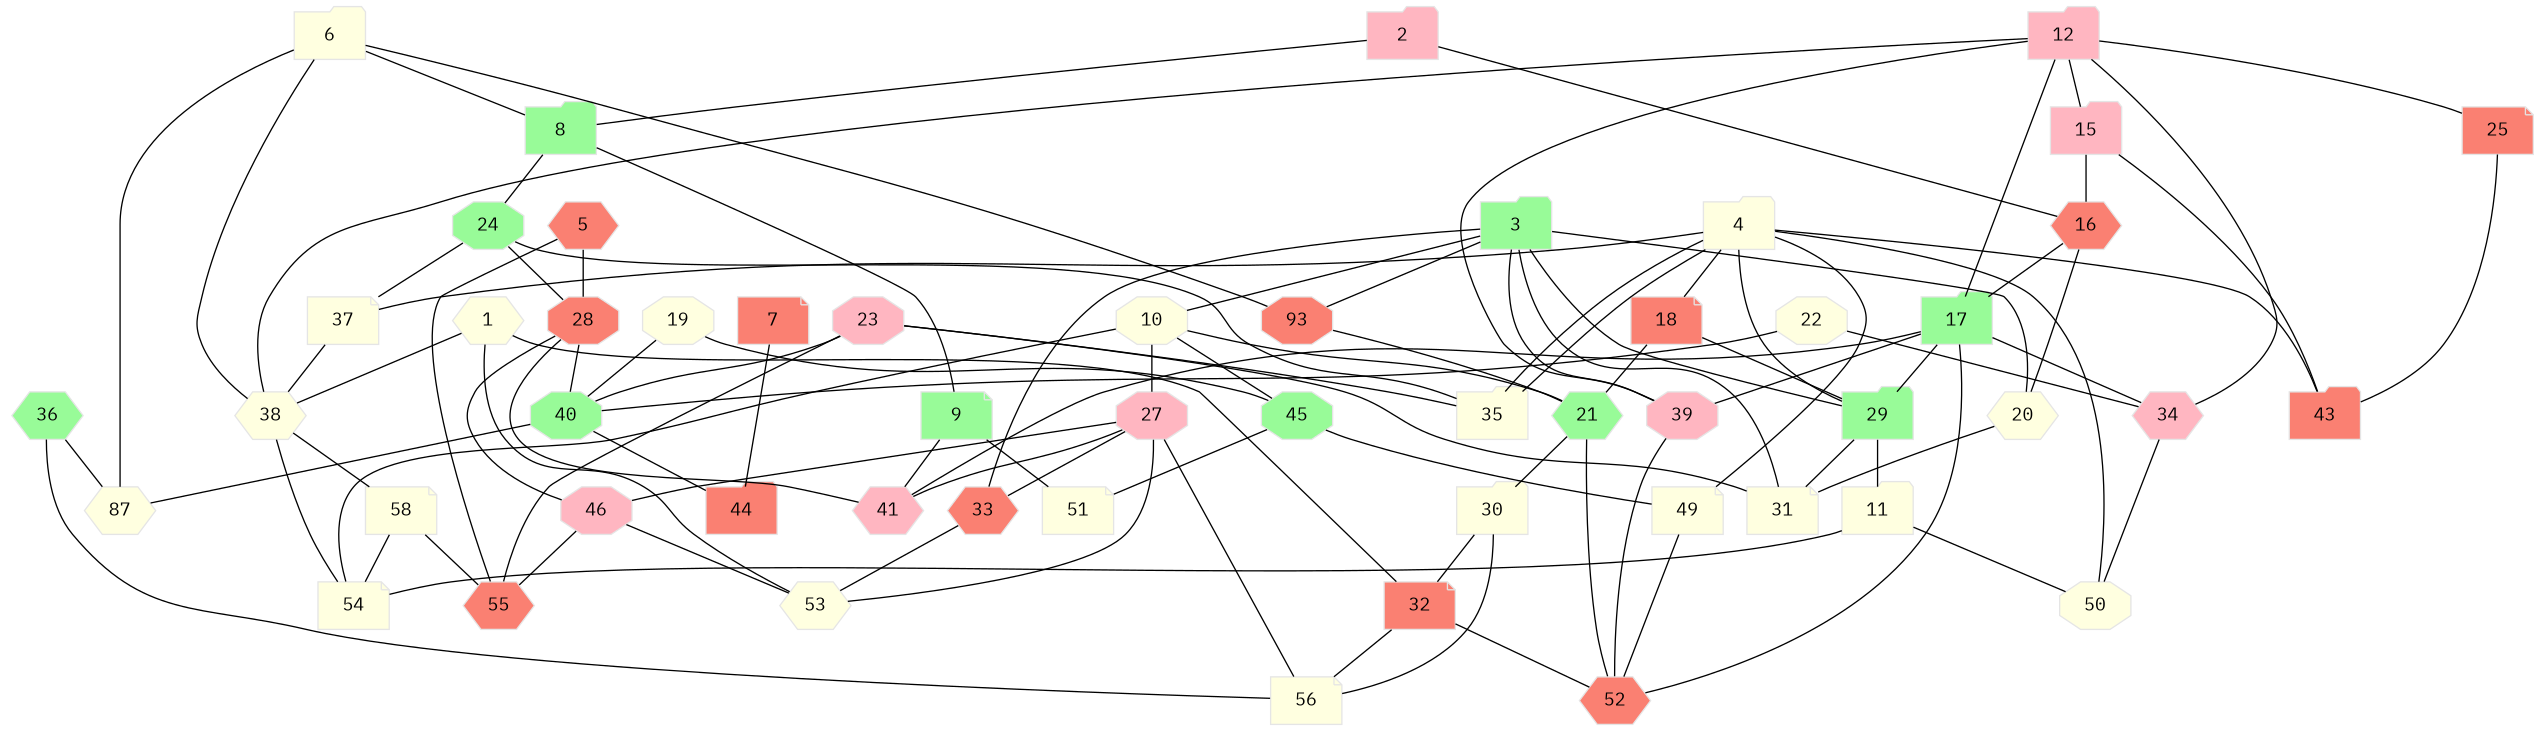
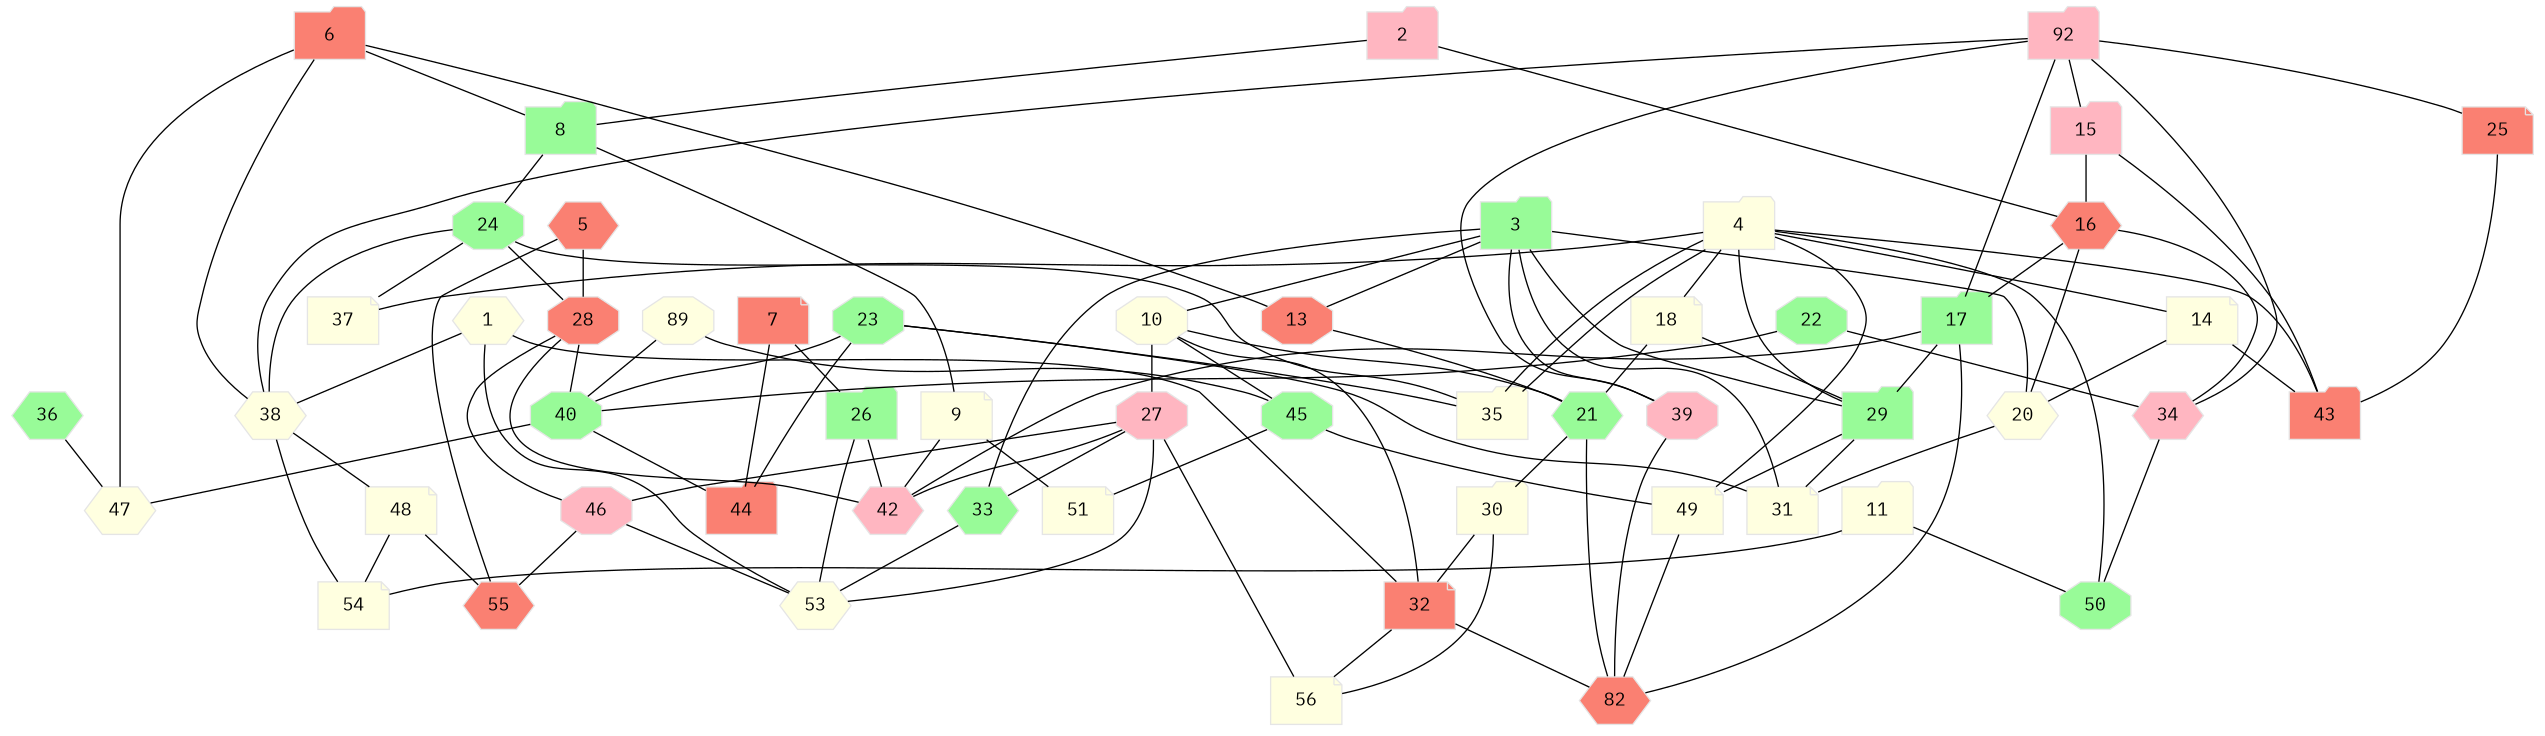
node "6": fillcolor lightyellow -> salmon
node "12": label "12" -> "92"
node "19": label "19" -> "89"
node "23": fillcolor lightpink -> palegreen
node "93": label "93" -> "13"
node "18": fillcolor salmon -> lightyellow
node "22": fillcolor lightyellow -> palegreen
node "14": added
edge "37" -- "38": now "24" -- "38"
edge "17" -- "39": removed
edge "17" -- "34": now "16" -- "34"
edge "23" -- "55": now "23" -- "44"
node "26": added
node "9": fillcolor palegreen -> lightyellow
edge "10" -- "54": now "10" -- "32"
edge "29" -- "11": now "29" -- "49"
node "87": label "87" -> "47"
node "58": label "58" -> "48"
node "41": label "41" -> "42"
node "33": fillcolor salmon -> palegreen
node "50": fillcolor lightyellow -> palegreen
edge "36" -- "56": removed
node "52": label "52" -> "82"
